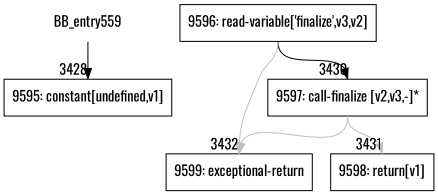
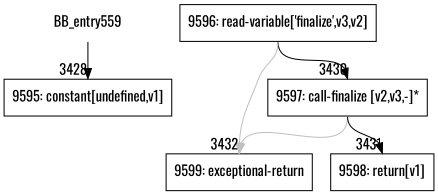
edge "9597: call-finalize [v2,v3,-]*" -> "9598: return[v1]": color gray -> black
